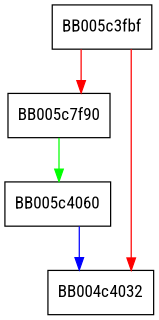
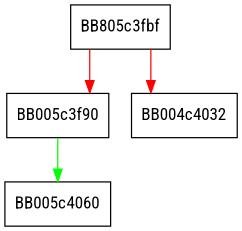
node "BB005c3fbf": label "BB005c3fbf" -> "BB805c3fbf"
node "BB005c7f90": label "BB005c7f90" -> "BB005c3f90"
edge "BB005c4060" -> "BB004c4032": removed
